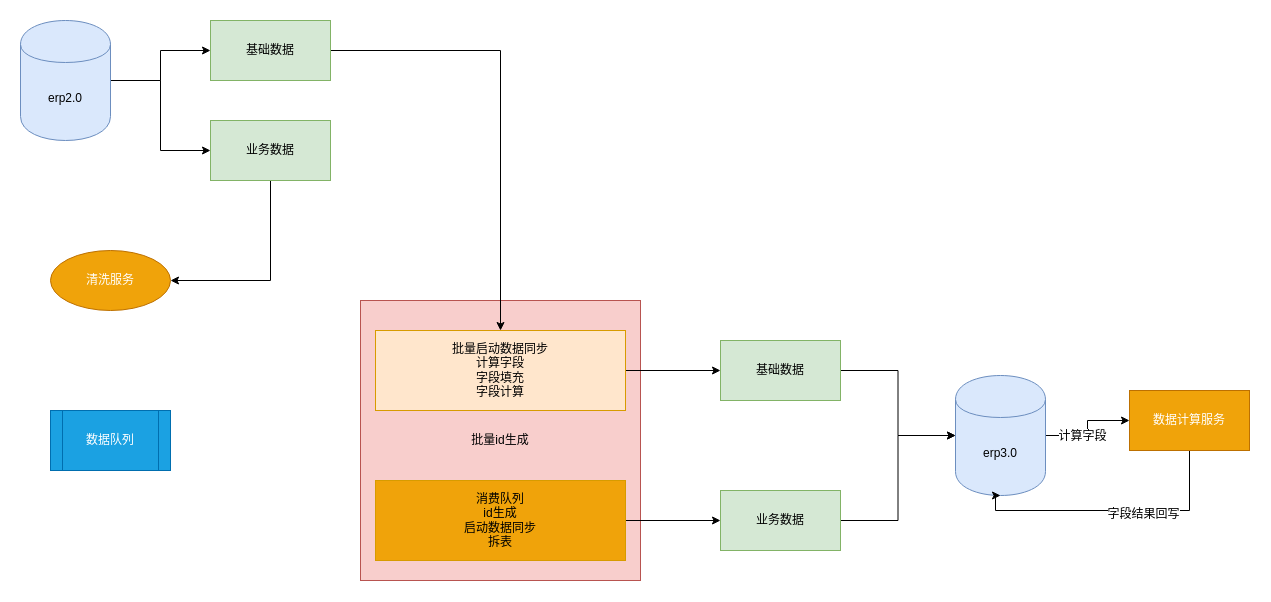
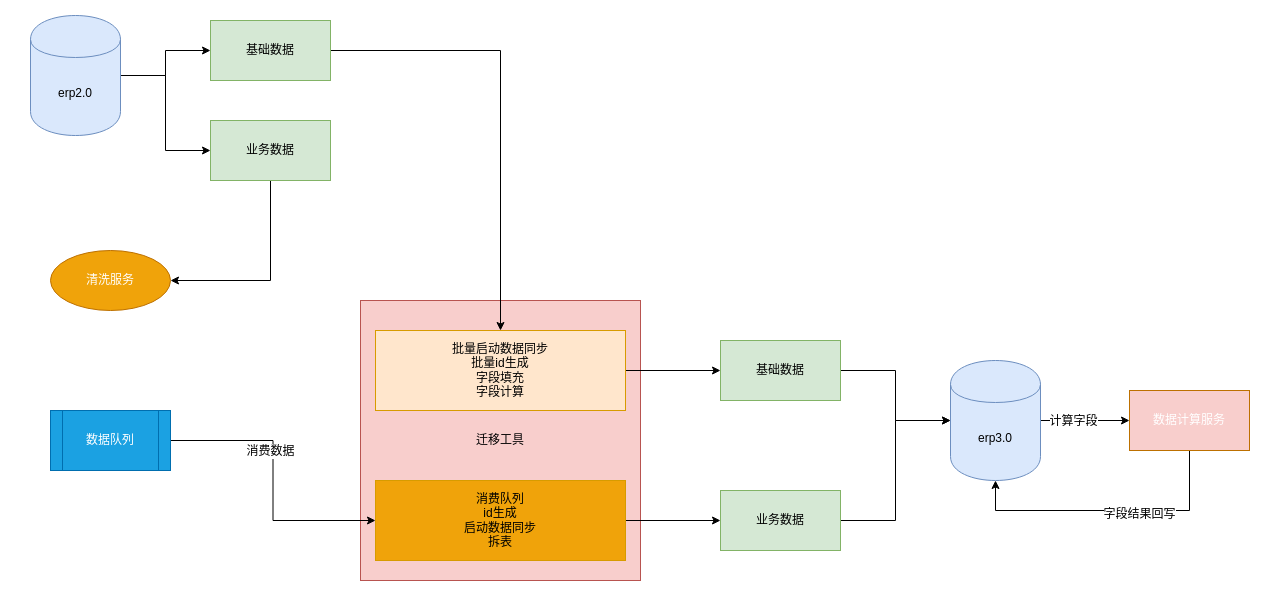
node "erp2.0": moved (66, 81) -> (76, 76)
node "批量启动数据同步 计算字段 字段填充 字段计算": label "批量启动数据同步 计算字段 字段填充 字段计算" -> "批量启动数据同步 批量id生成 字段填充 字段计算"
node "数据计算服务": fillcolor #f0a30a -> #f8cecc
node "erp3.0": moved (1001, 436) -> (996, 421)
node "批量id生成": label "批量id生成" -> "迁移工具"
edge "数据队列" -> "消费队列 id生成 启动数据同步 拆表": added, label "消费数据"
